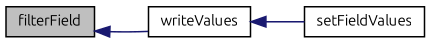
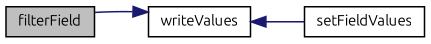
edge "writeValues" -> "filterField": reversed
